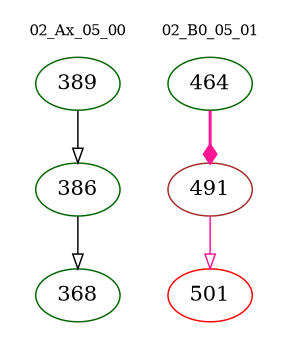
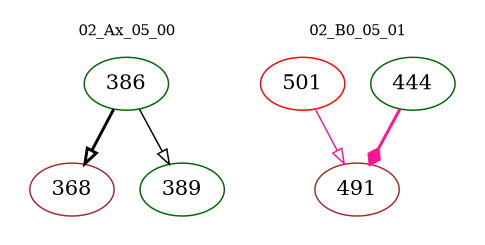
node "464": label "464" -> "444"
edge "389" -> "386": reversed
edge "386" -> "368": style solid -> bold
edge "491" -> "501": reversed
node "368": color darkgreen -> brown
